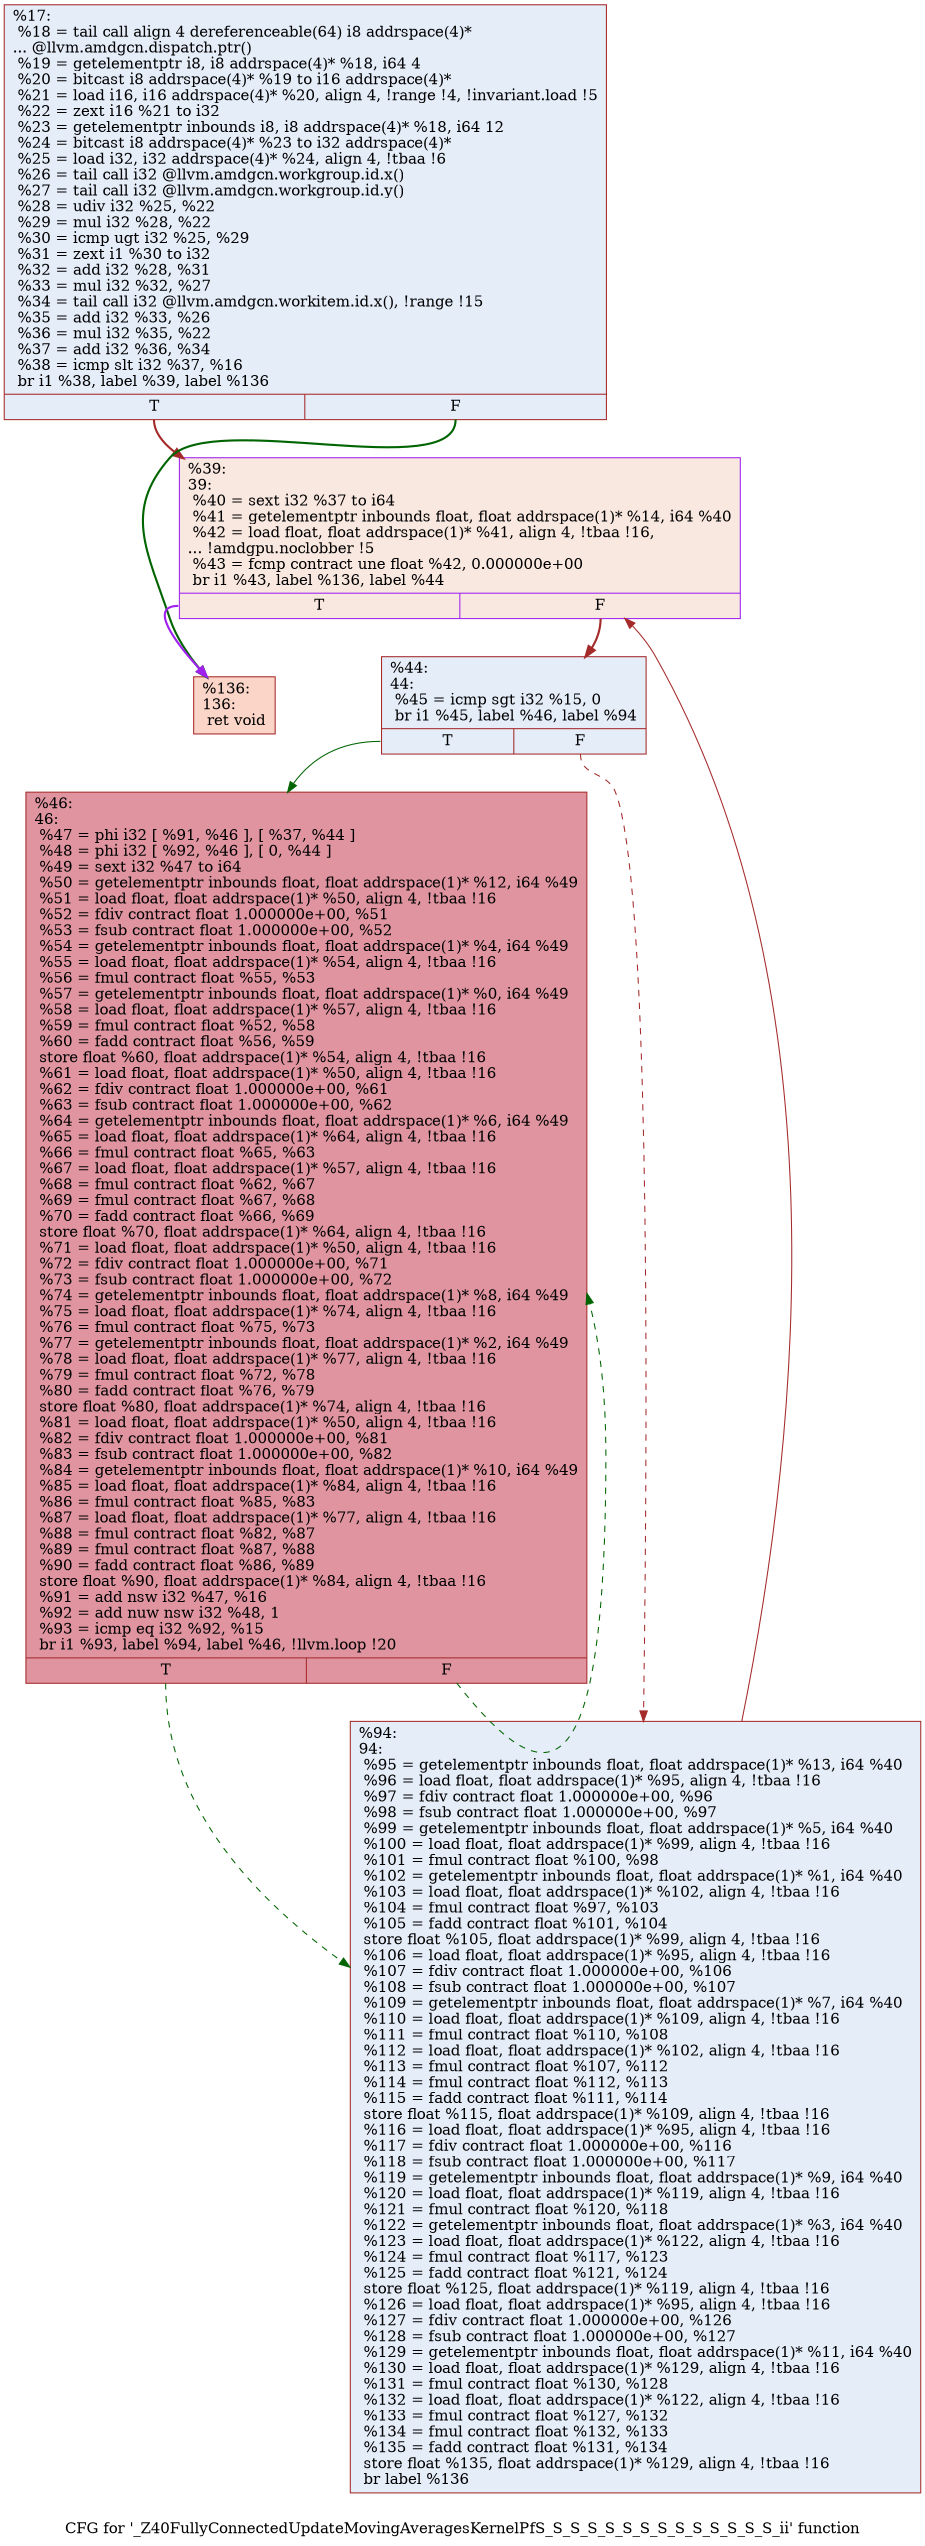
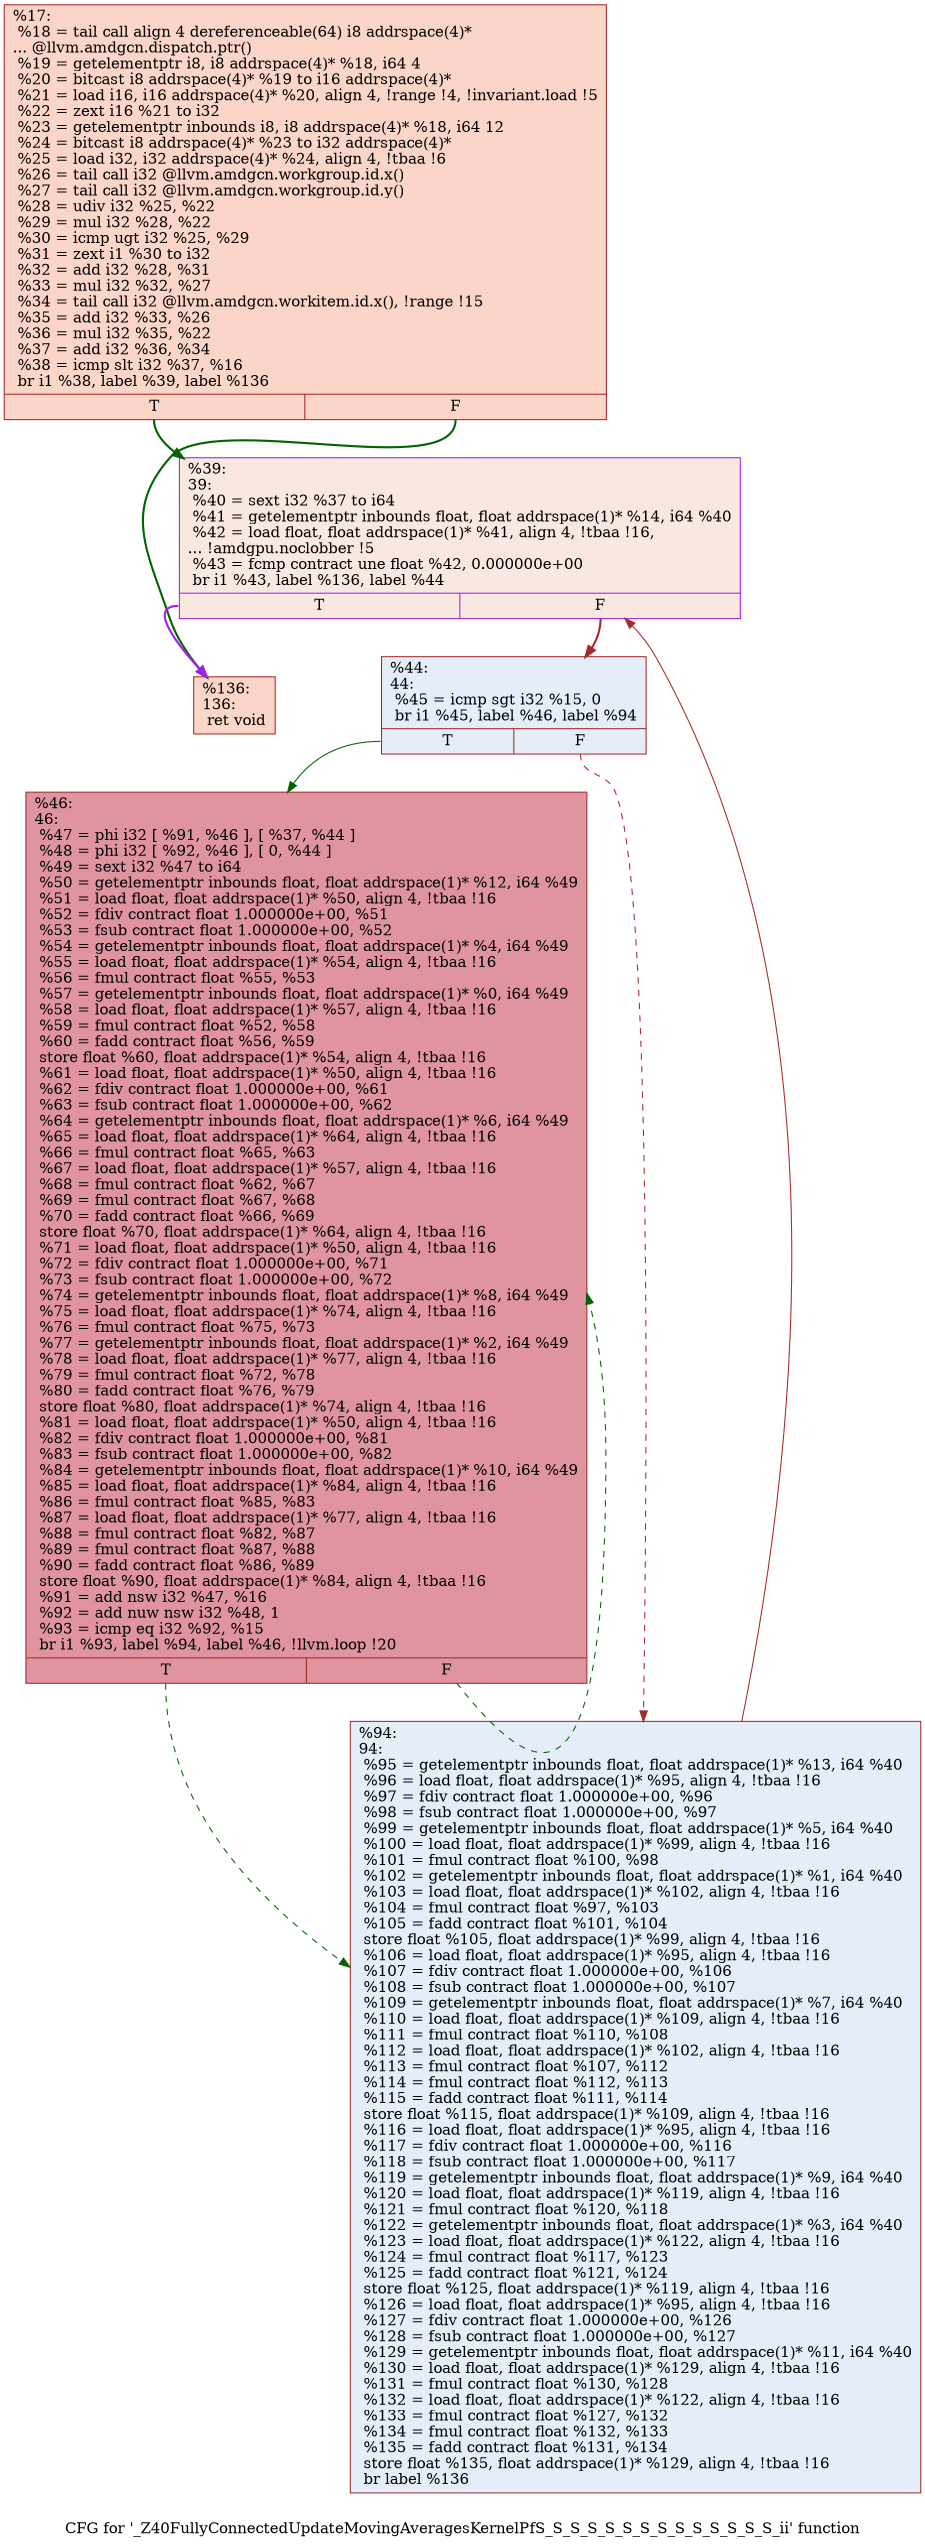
node "%17:": fillcolor #c5d6f270 -> #f5a08170
edge "%17:" -> "%39:": color brown -> darkgreen
